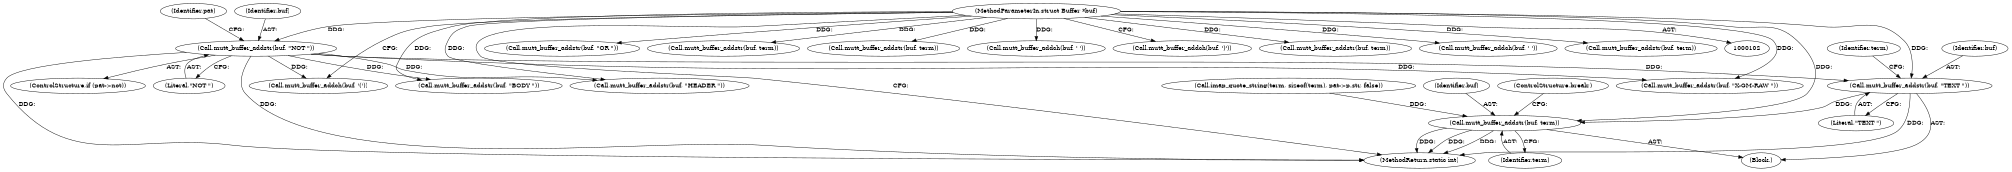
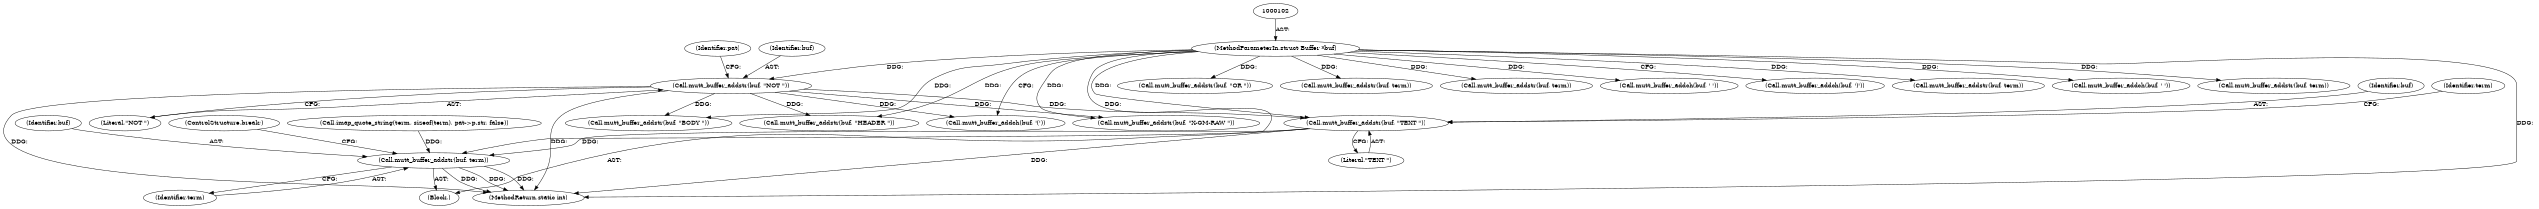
edge "(MethodParameterIn,struct Buffer *buf)" -> "1000102": reversed
node "(ControlStructure,if (pat->not))": removed
edge "(MethodParameterIn,struct Buffer *buf)" -> "(MethodReturn,static int)": label "CFG: " -> "DDG: "
